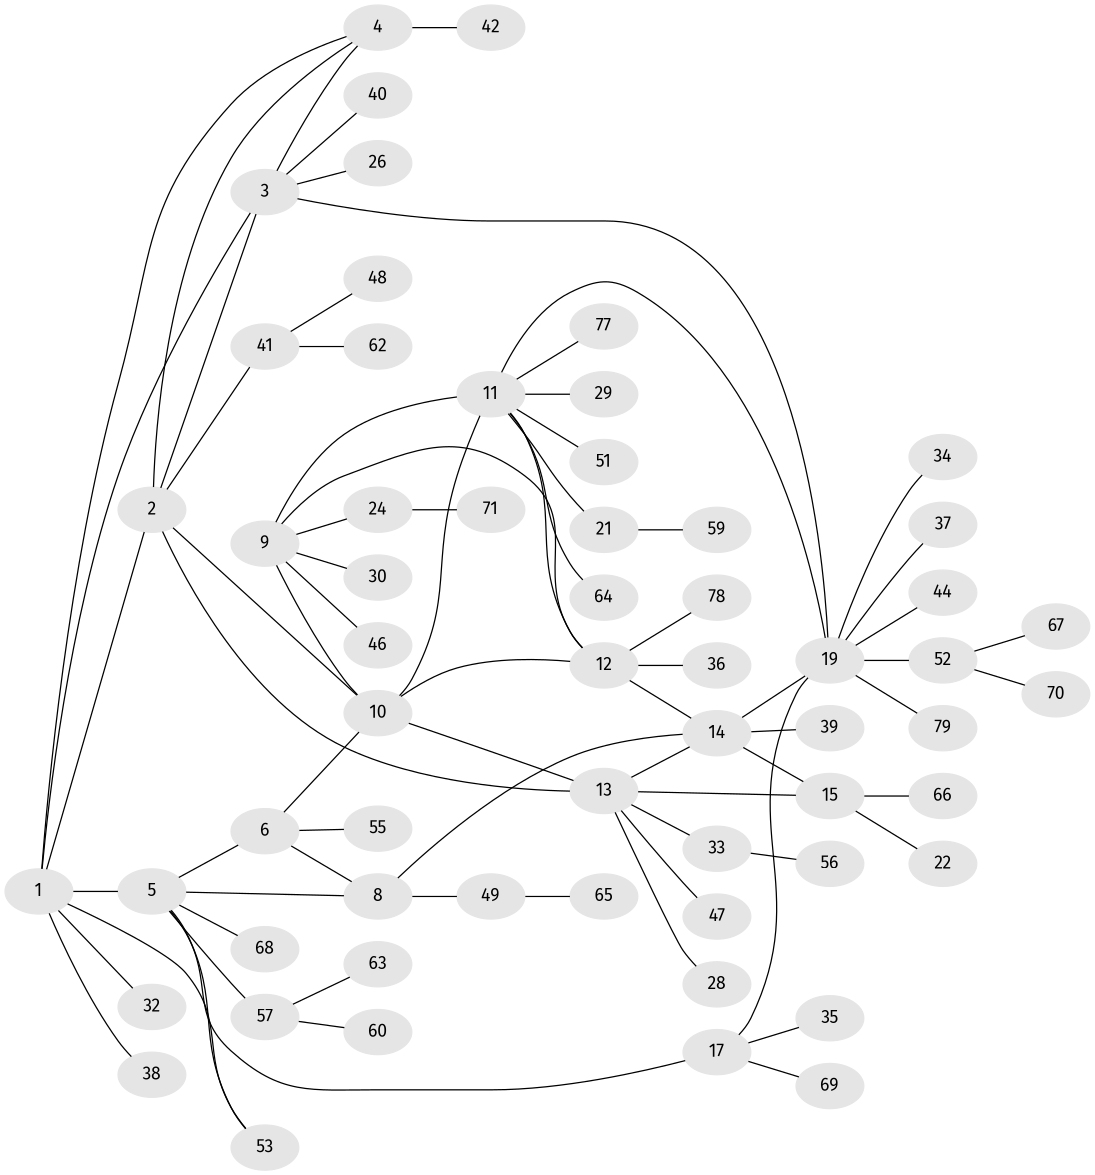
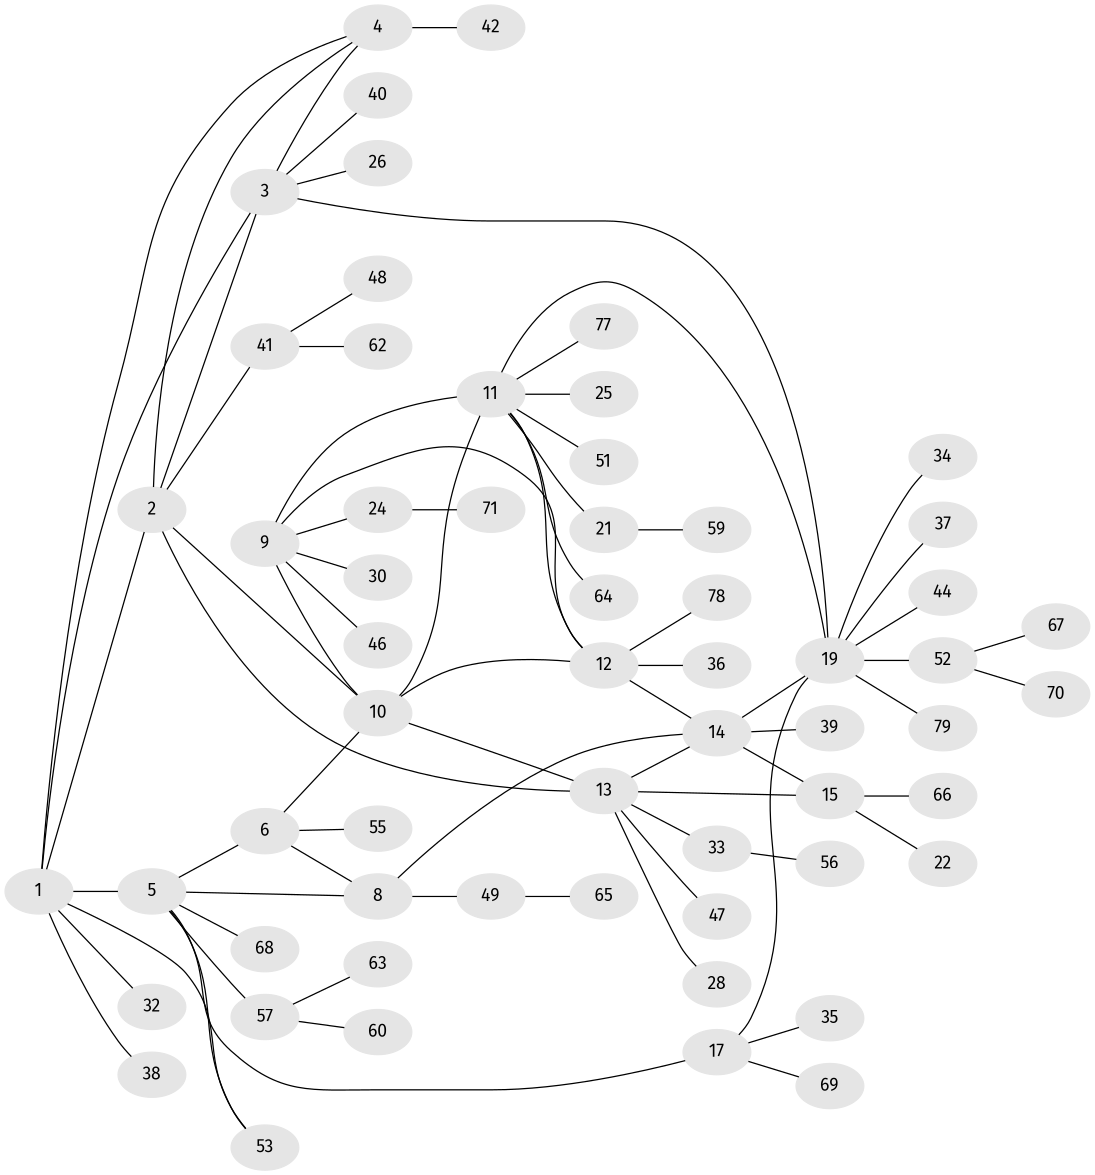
node "29": label "29" -> "25"
